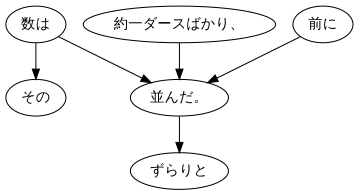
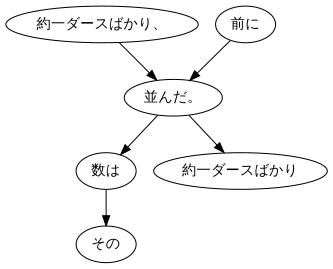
edge "数は" -> "並んだ。": reversed
node "ずらりと": label "ずらりと" -> "約一ダースばかり"
